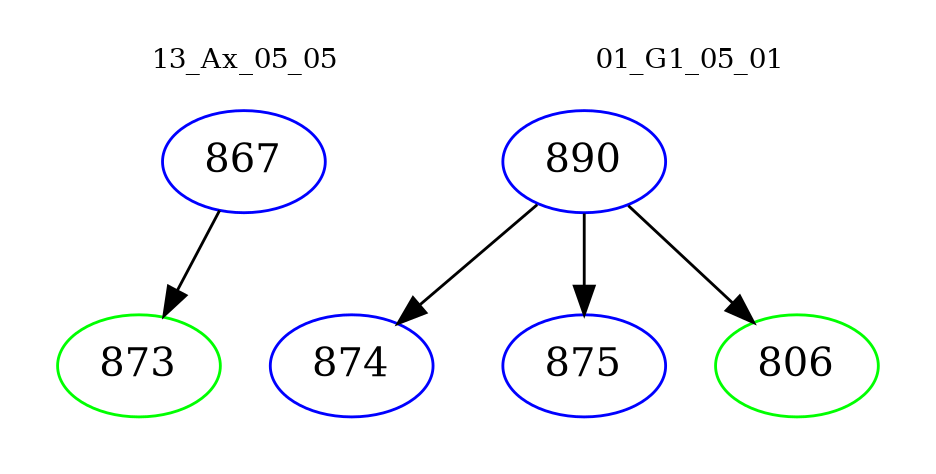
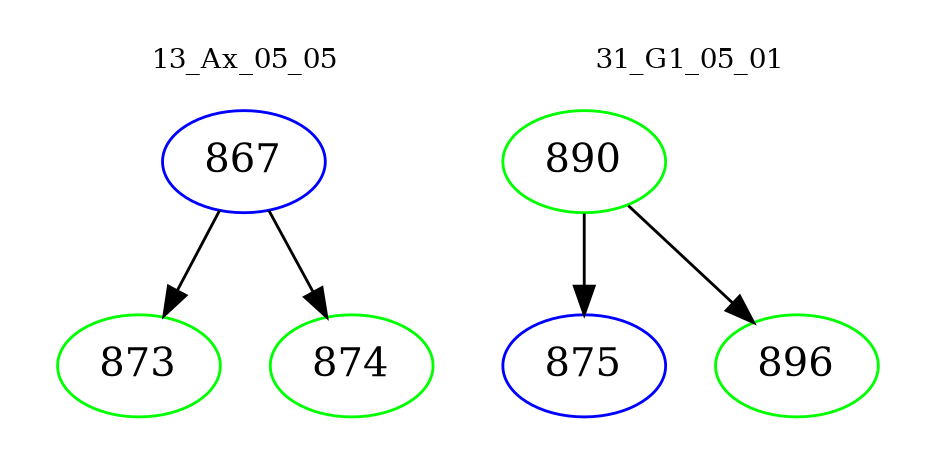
cluster "01_G1_05_01": label "01_G1_05_01" -> "31_G1_05_01"
node "890": color blue -> green
edge "890" -> "874": now "867" -> "874"
node "874": color blue -> green
node "806": label "806" -> "896"
